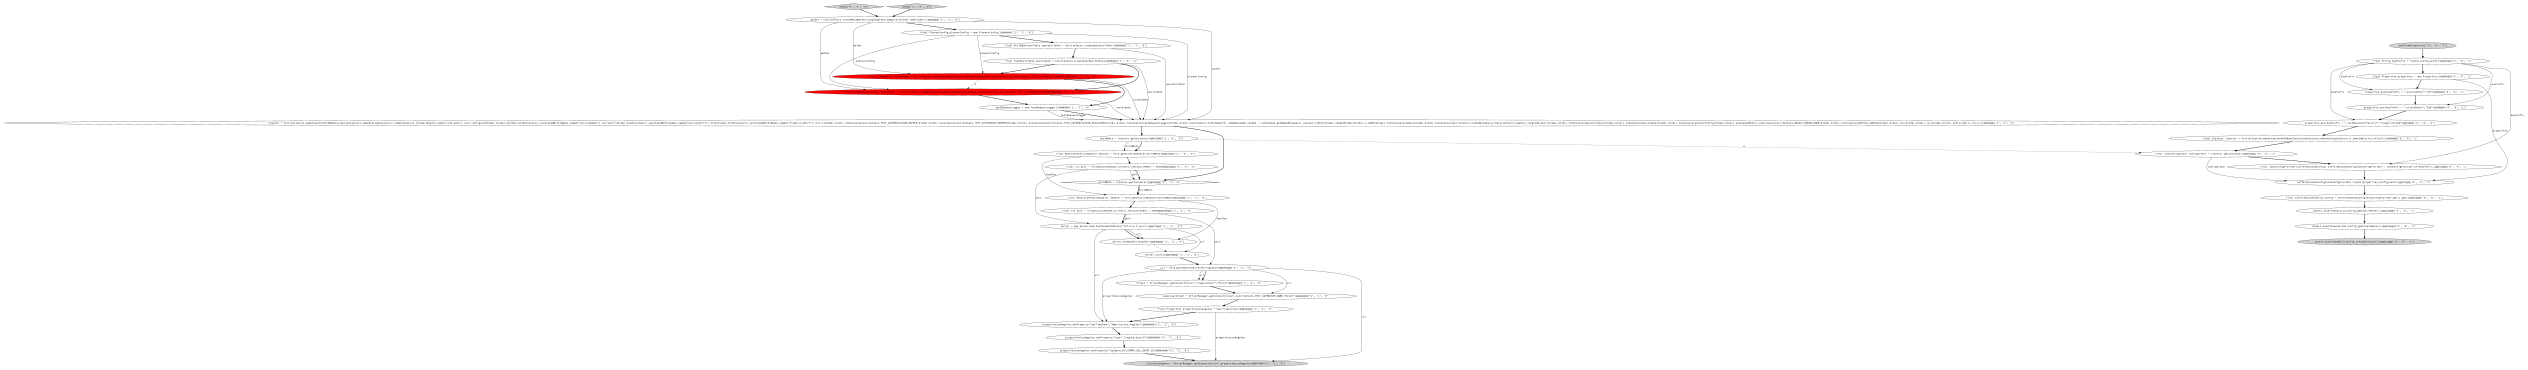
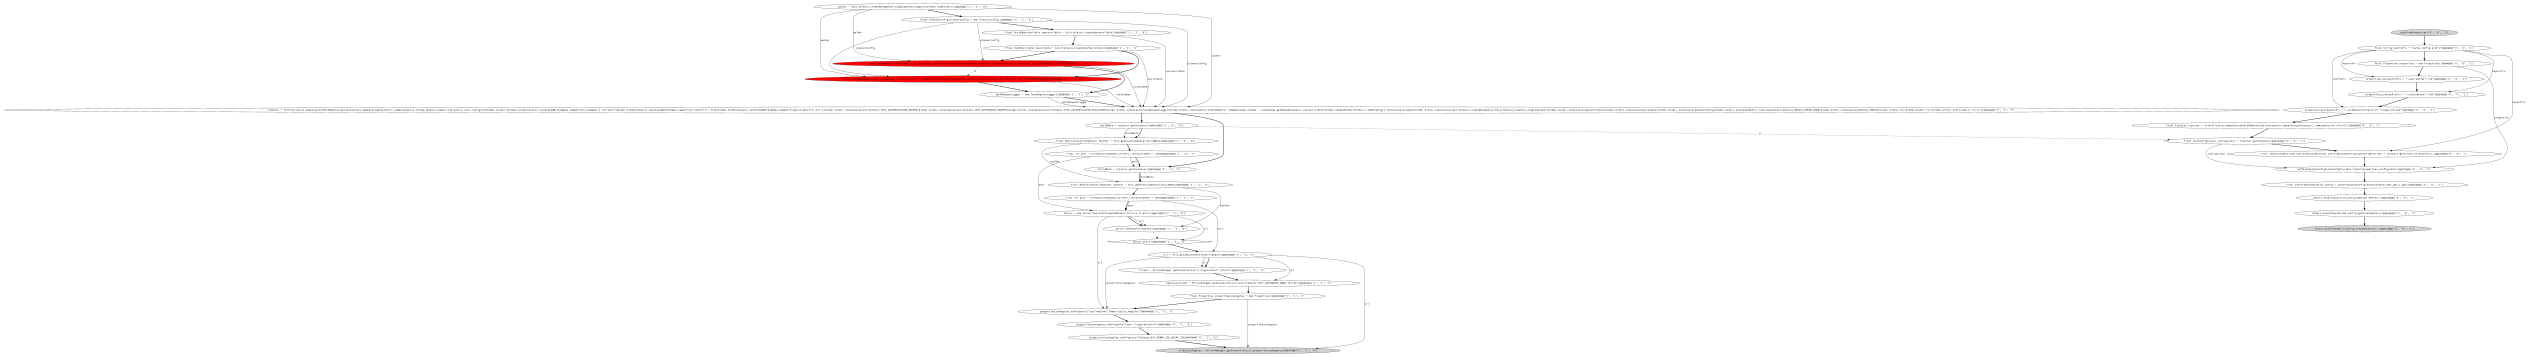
node "setUp['0', '1', '0']": removed
node "setUp['1', '0', '0']": removed
node "druidMeta = injector.getInstance()@@@34@@@['1', '1', '0']": shape diamond -> ellipse
node "server.start()@@@39@@@['1', '1', '0']": shape ellipse -> diamond
